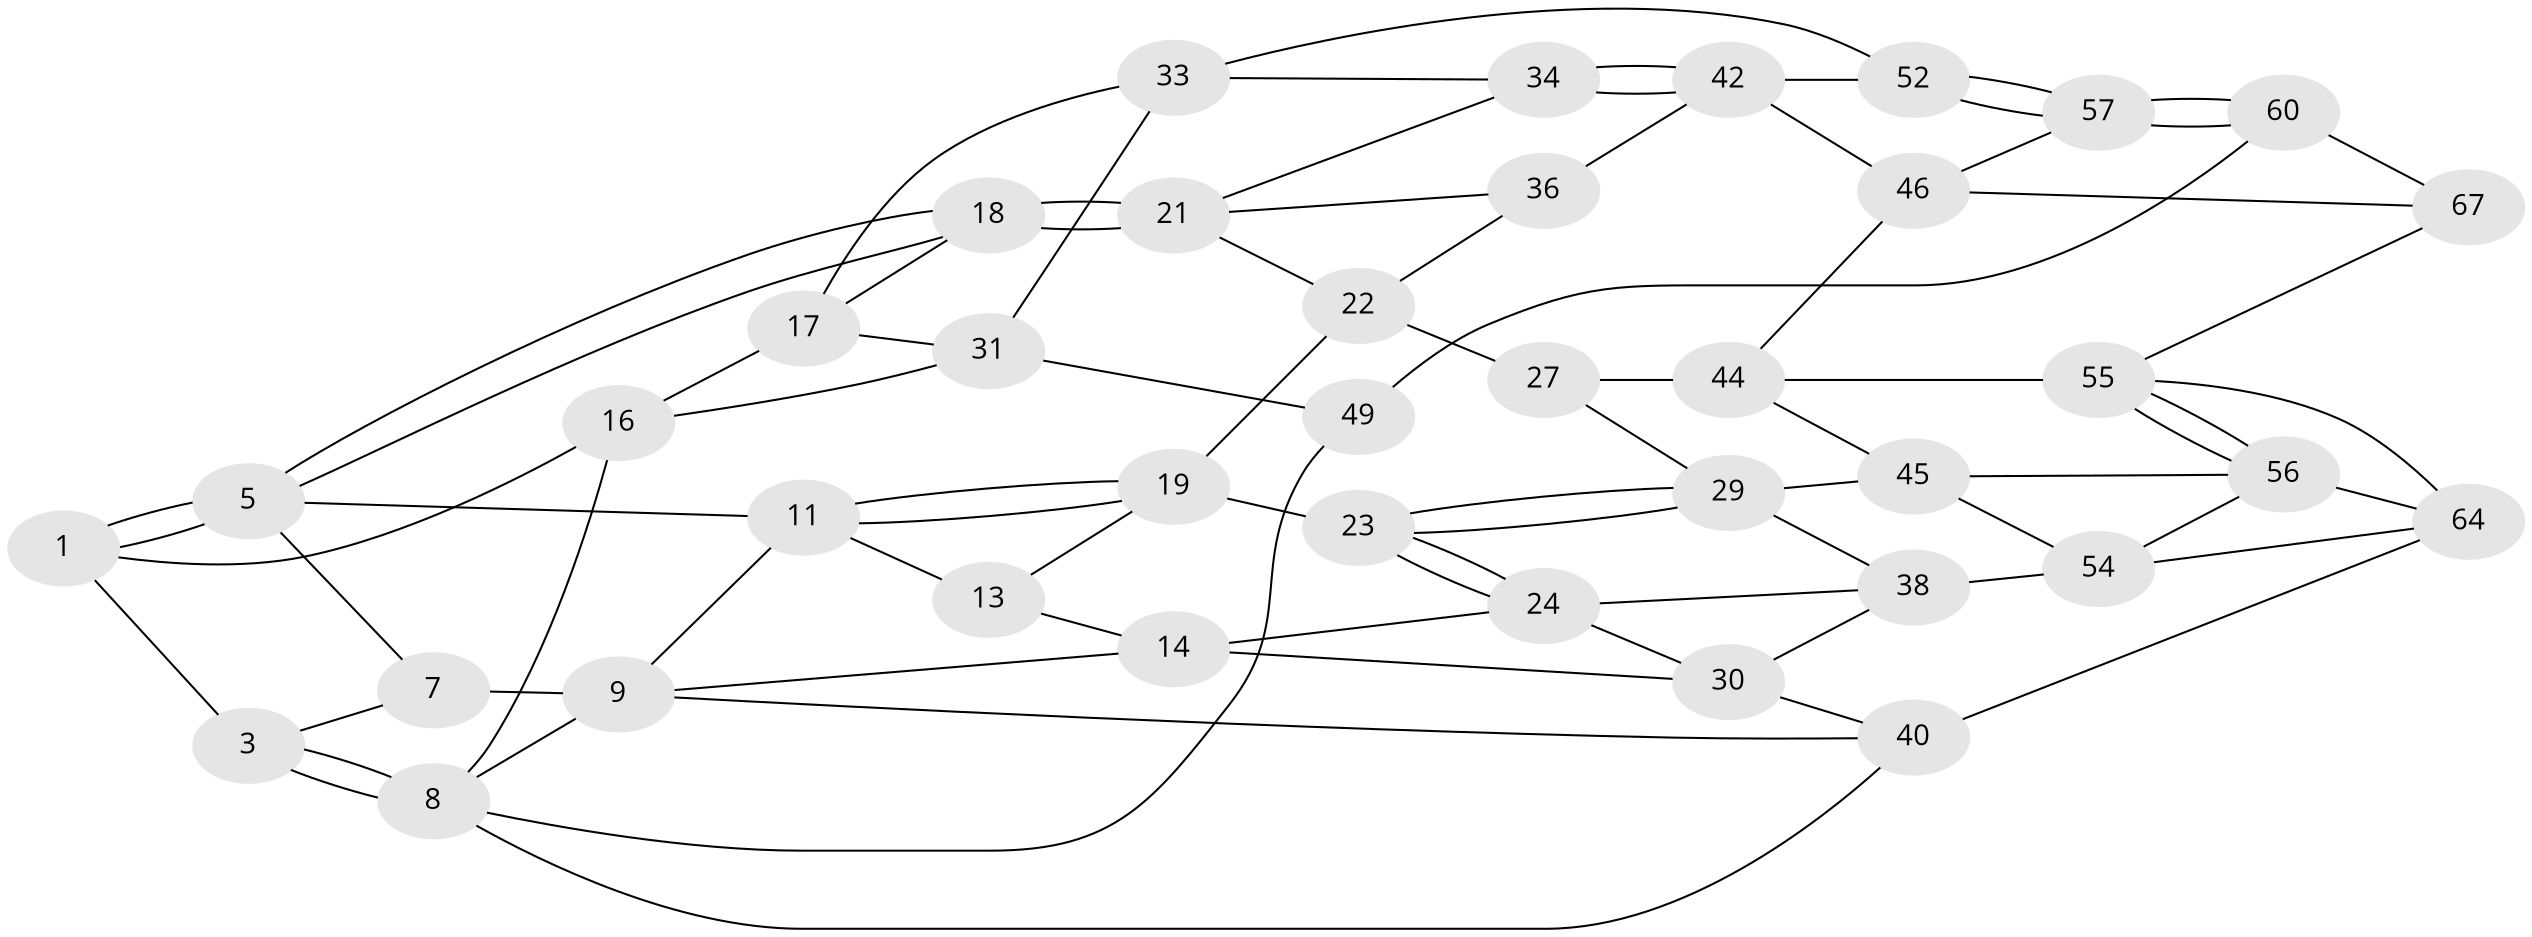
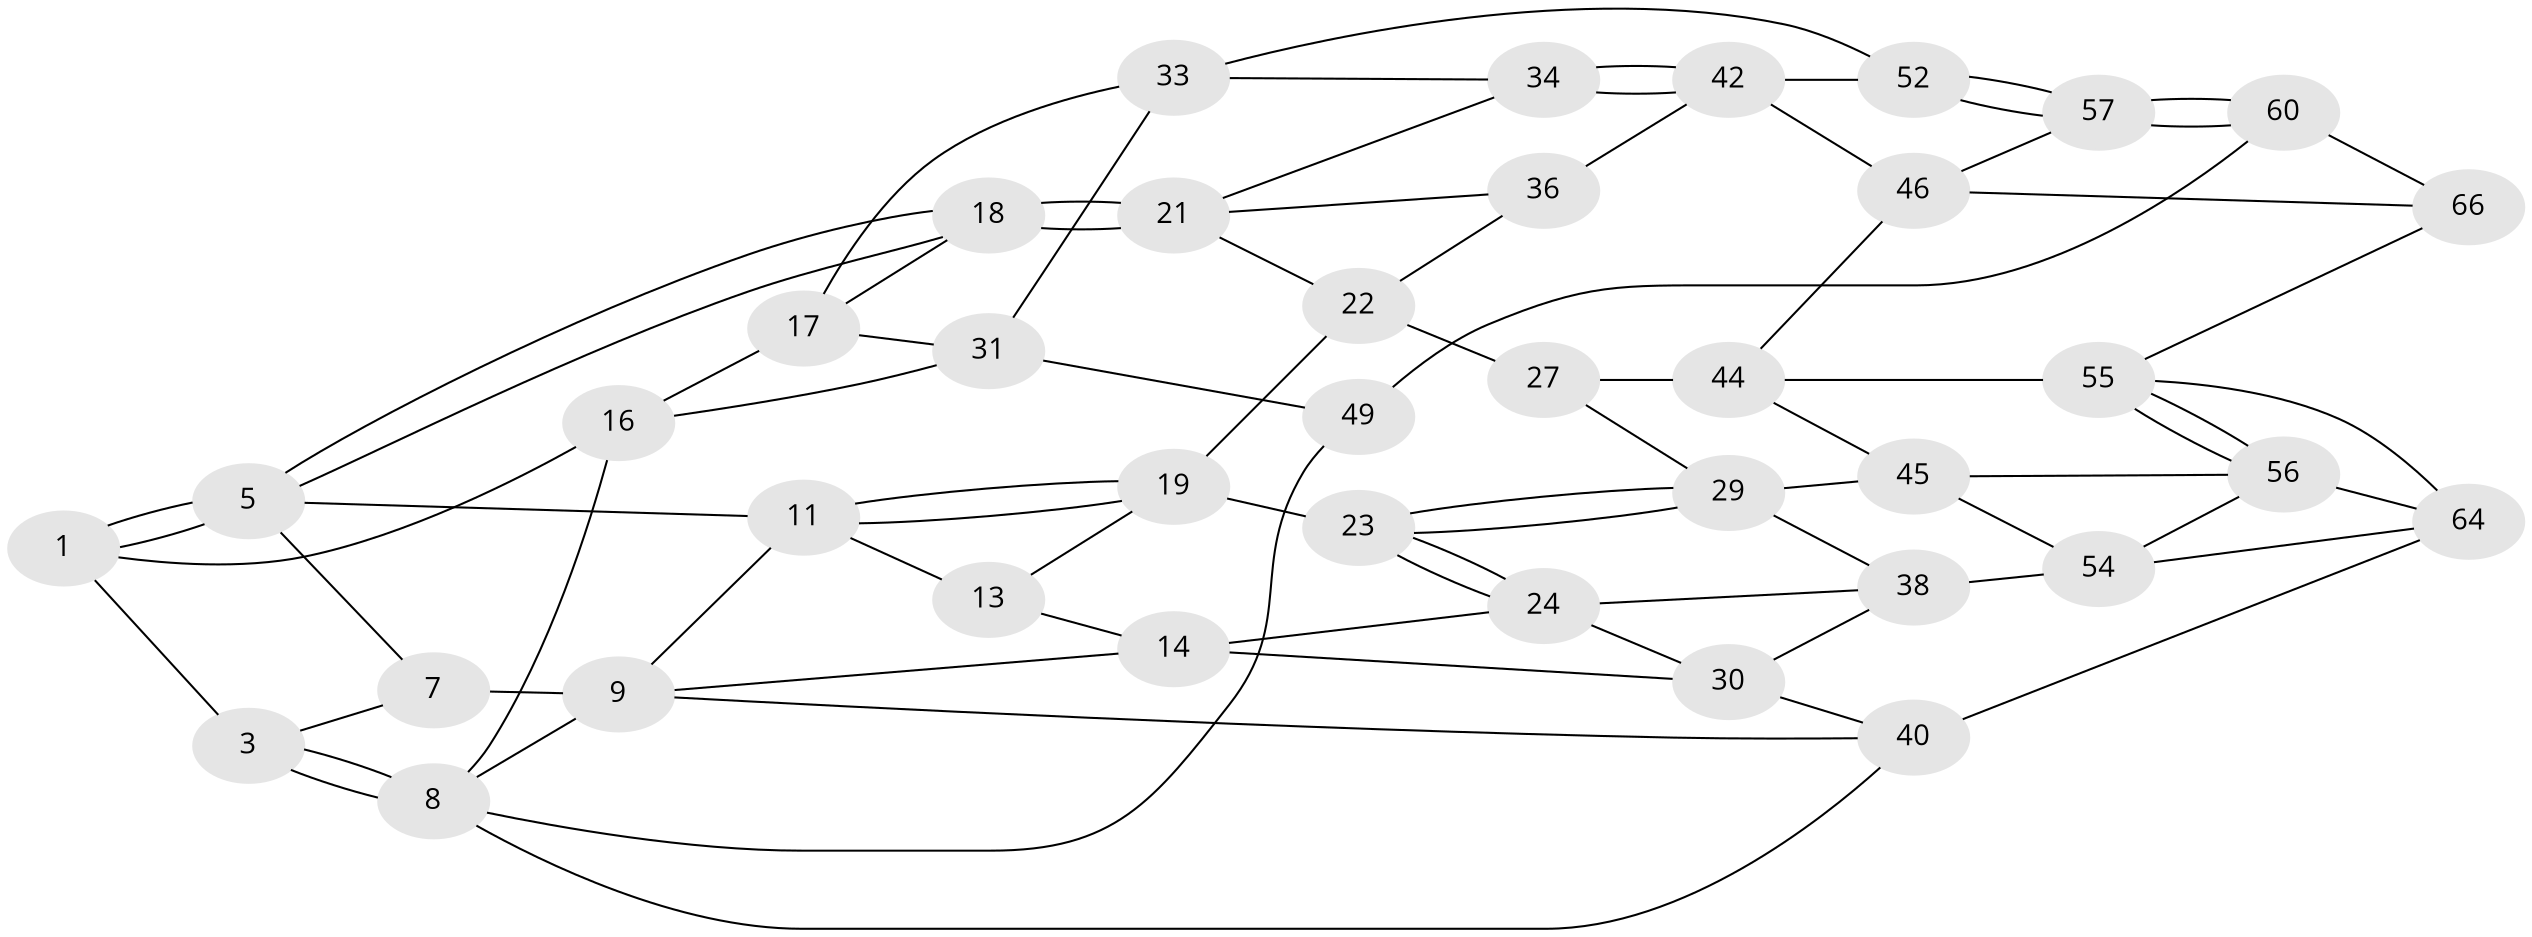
node "67": label "67" -> "66"
